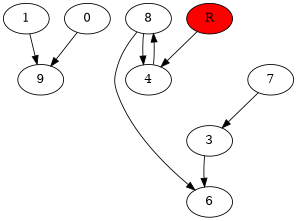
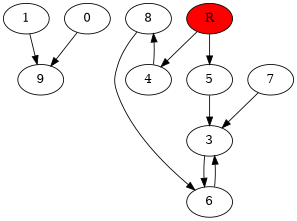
edge "8" -> "4": removed
node "5": added
edge "6" -> "3": added
